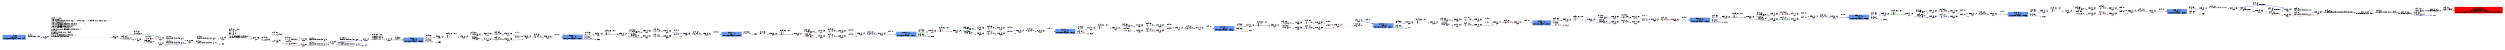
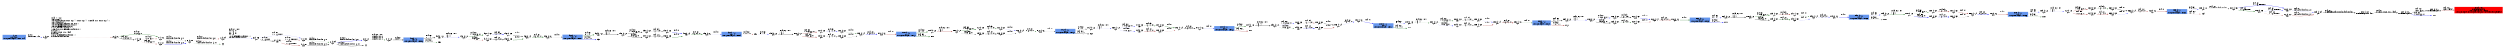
edge "2105 @ N49 main" -> "2108 @ N44 main AbstractionState: ABS147": now "2105 @ N49 main" -> "2106 @ N54 main"
